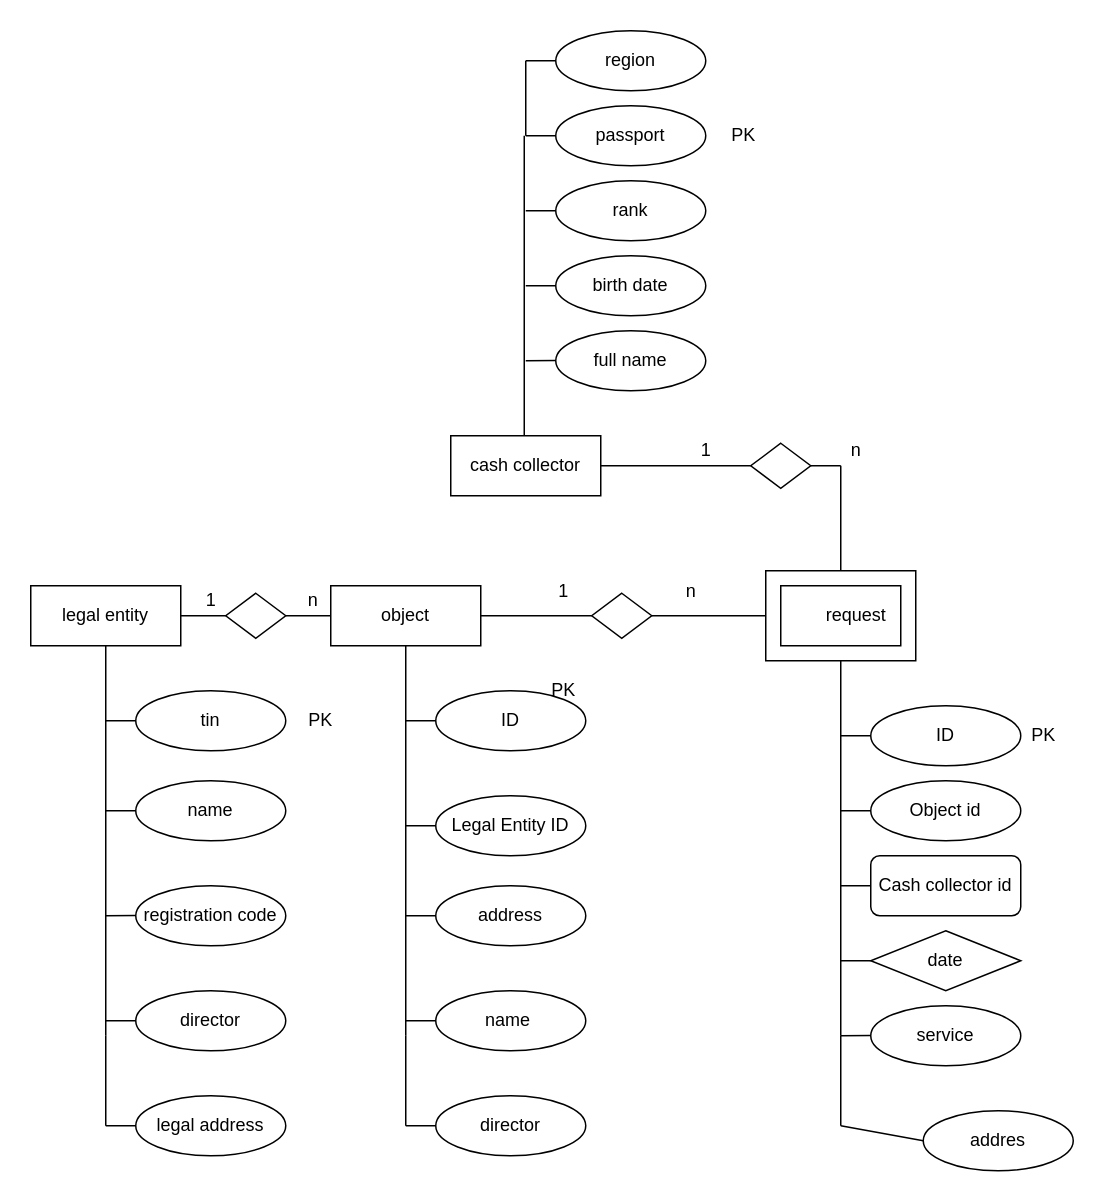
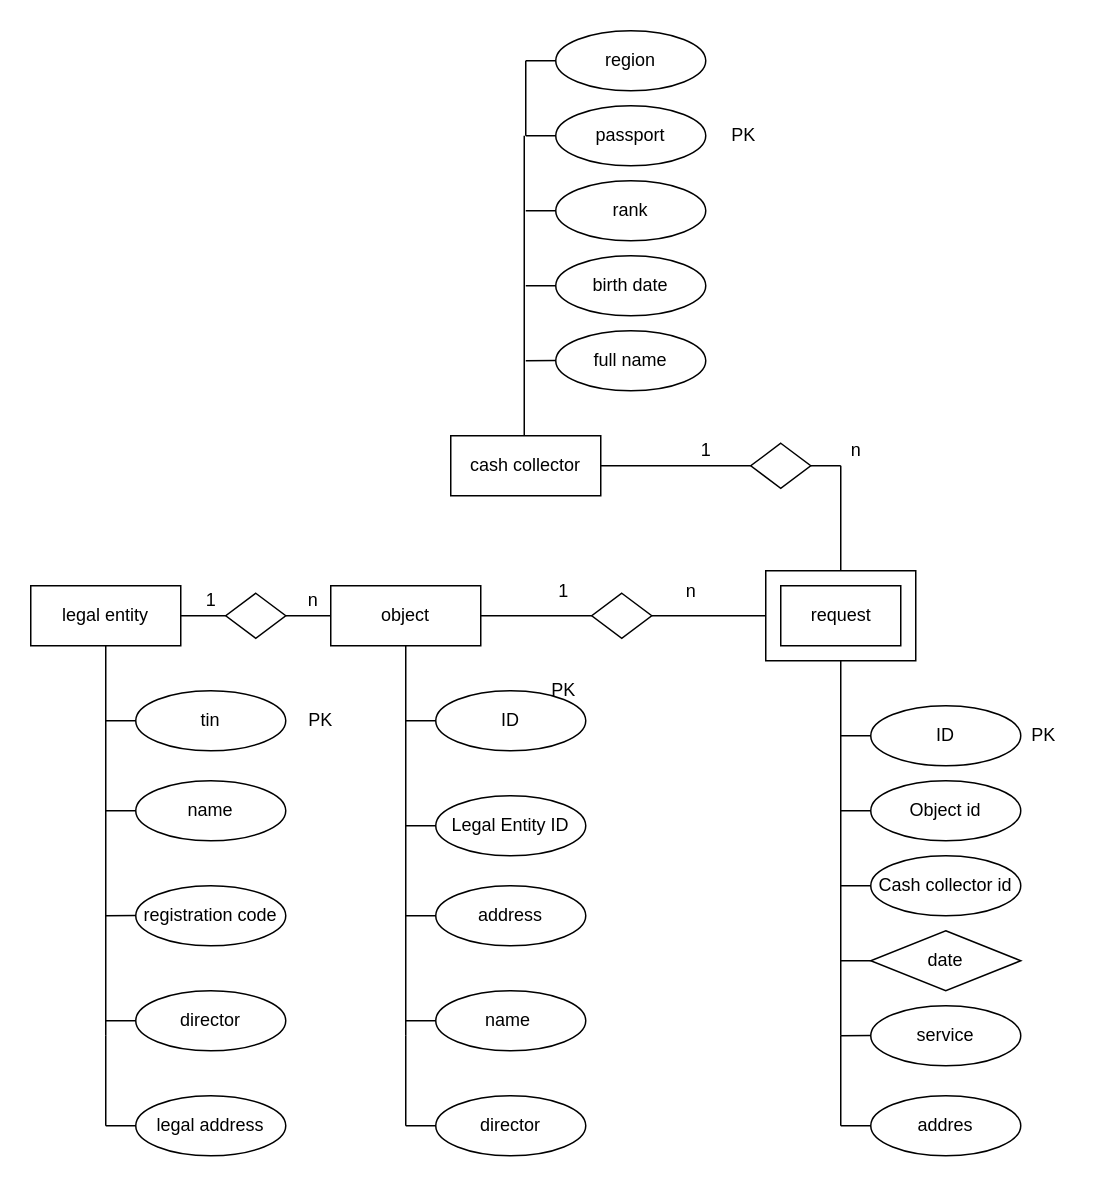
node "request": moved (856, 616) -> (841, 616)
node "Cash collector id": shape rounded rectangle -> ellipse
node "addres": moved (998, 1141) -> (946, 1126)
